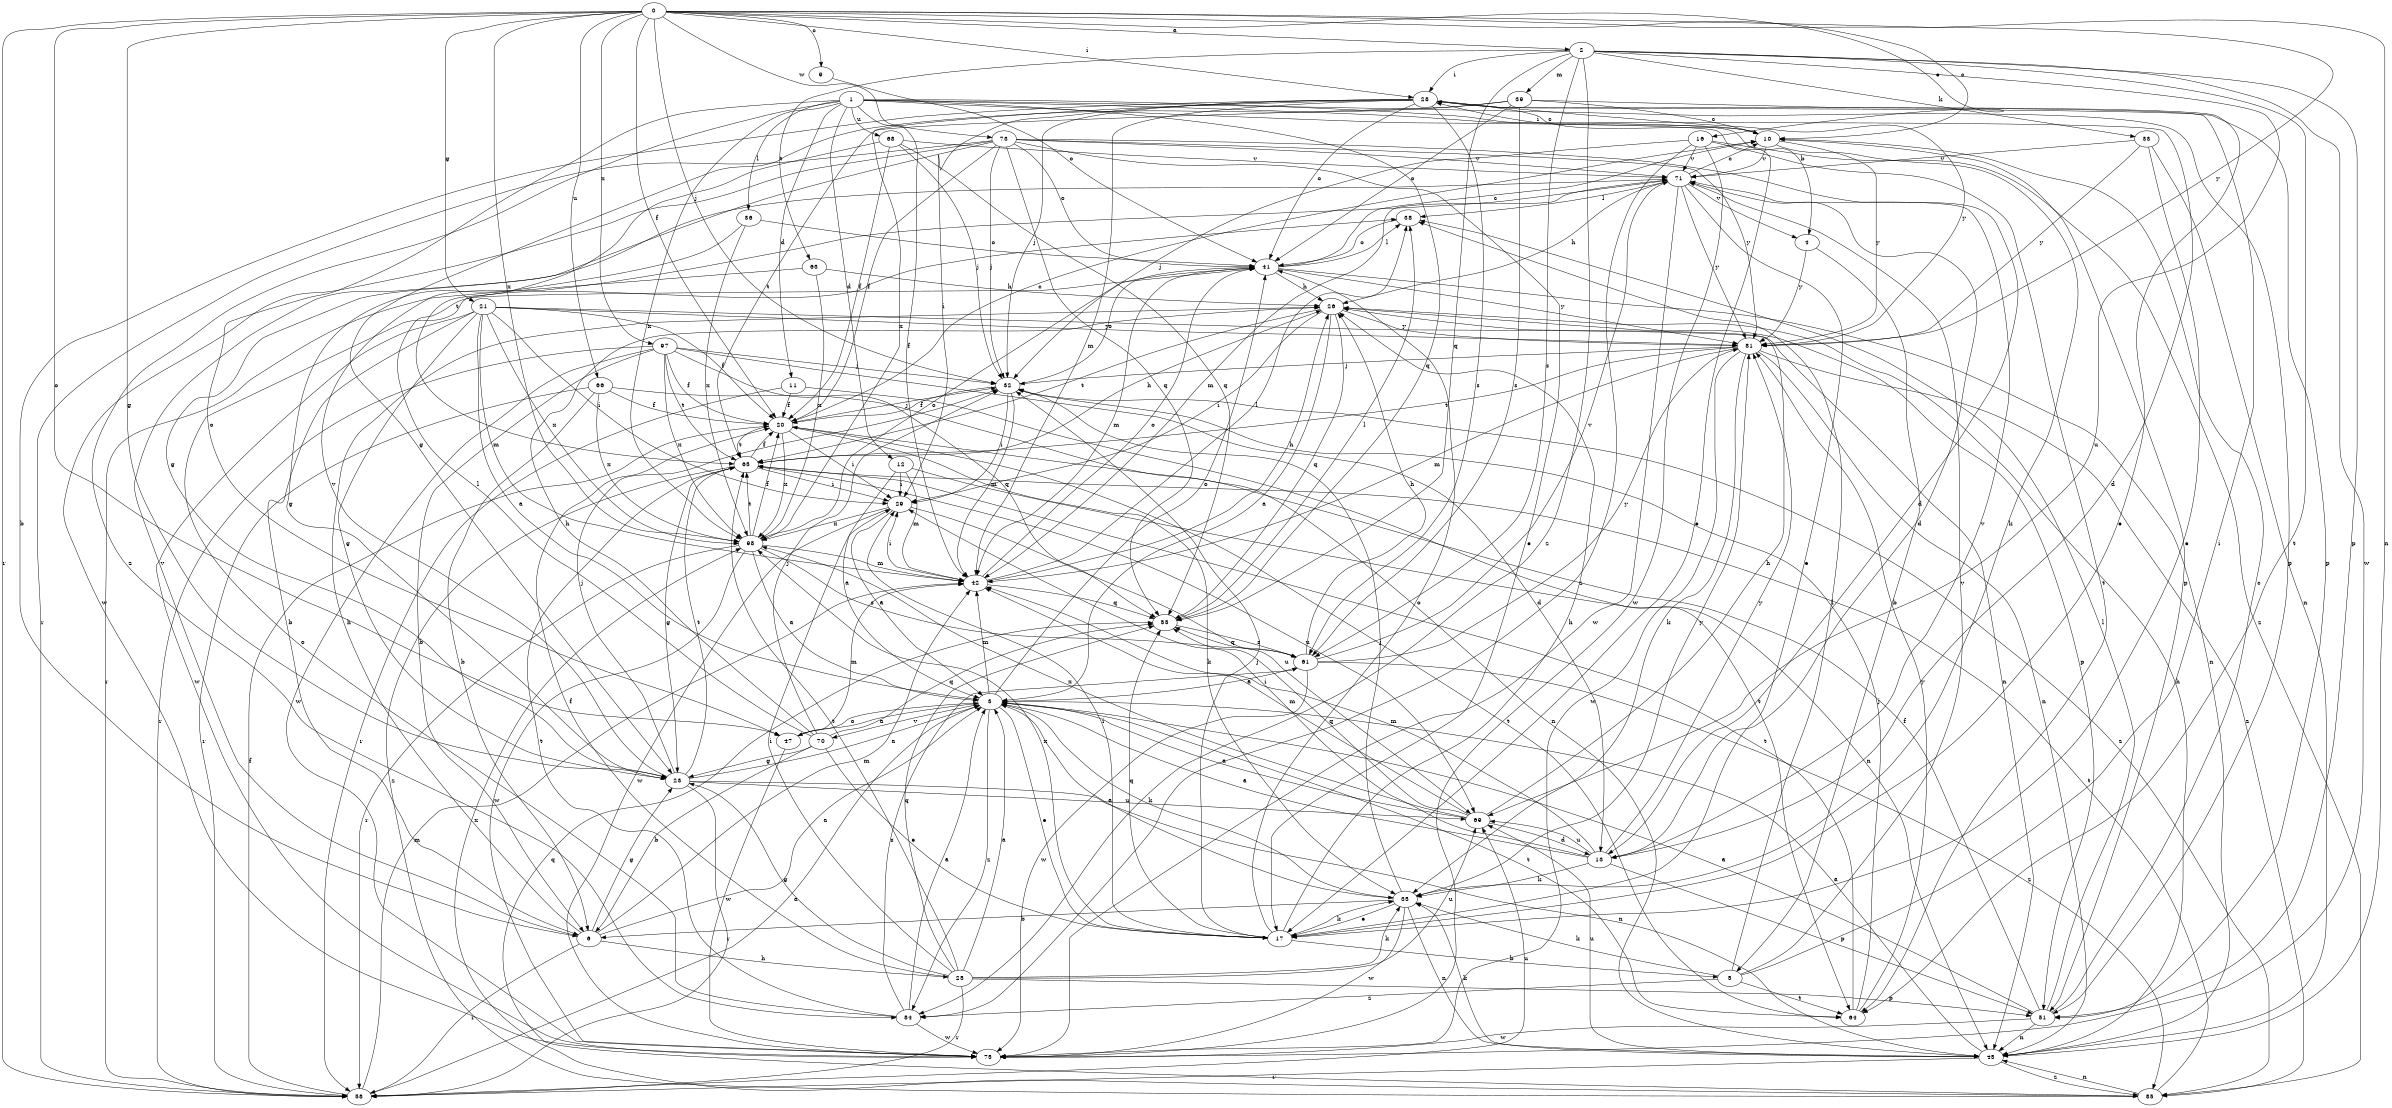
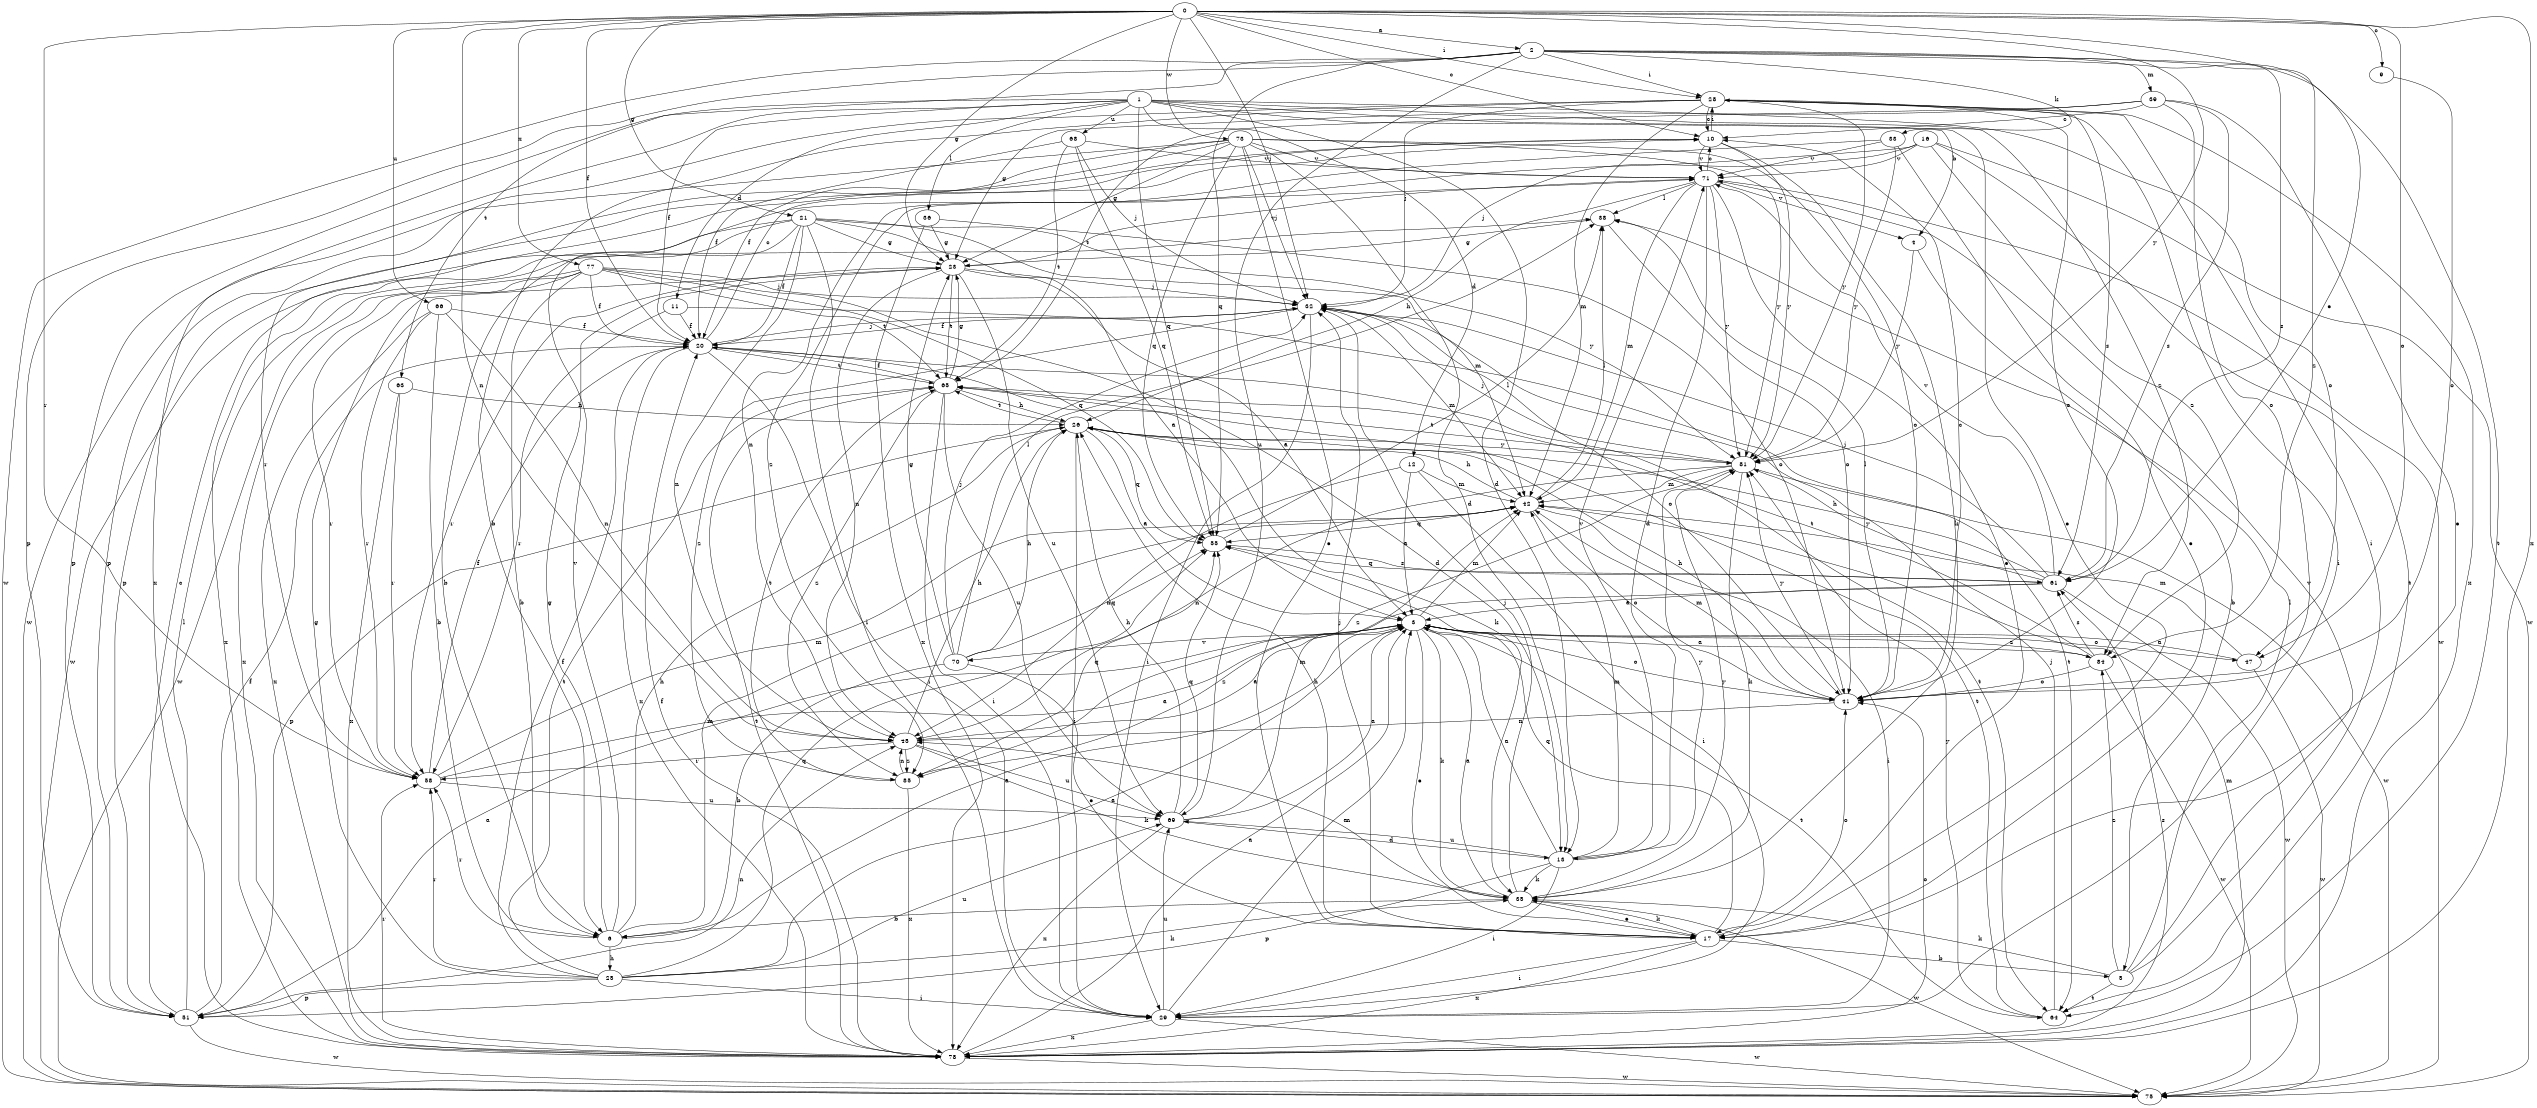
edge "0" -> "16": now "0" -> "61"
edge "38" -> "23": added, label "g"
edge "1" -> "42": now "1" -> "20"
node "97": label "97" -> "77"
edge "61" -> "32": added, label "j"
node "98": label "98" -> "78"
